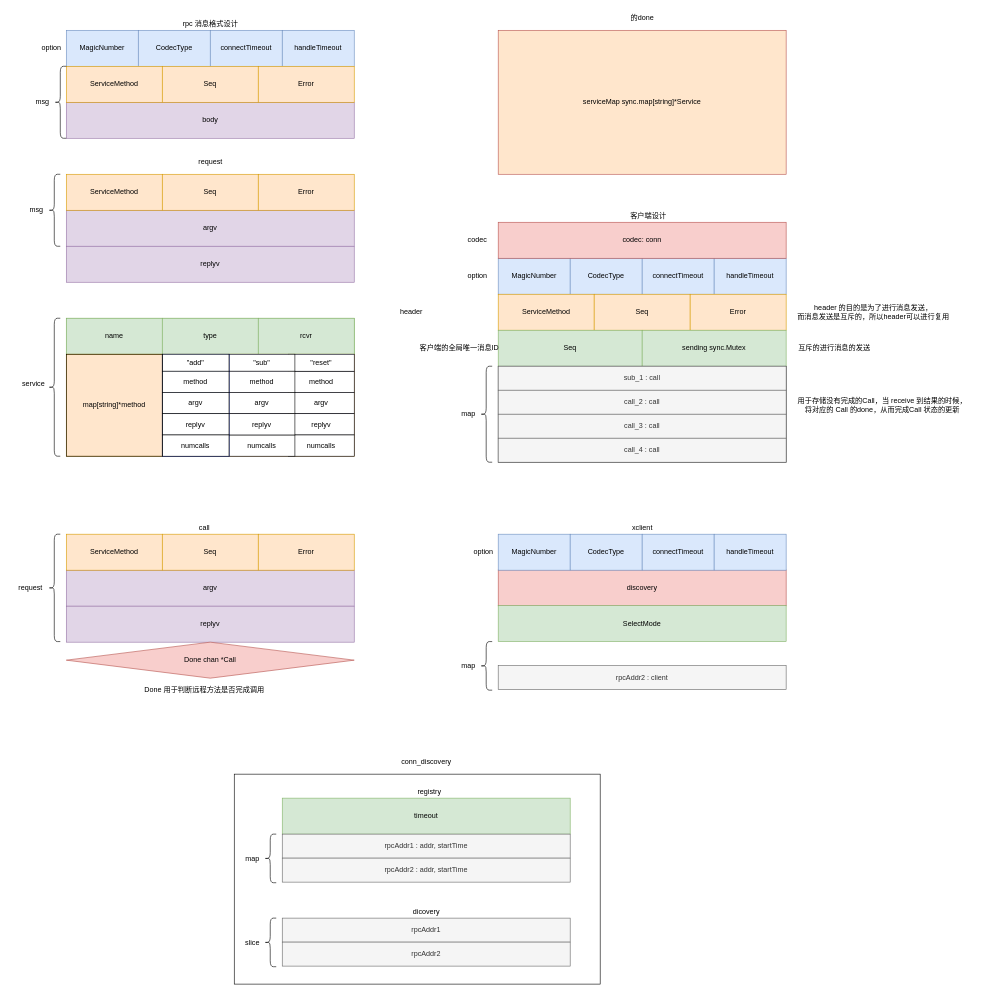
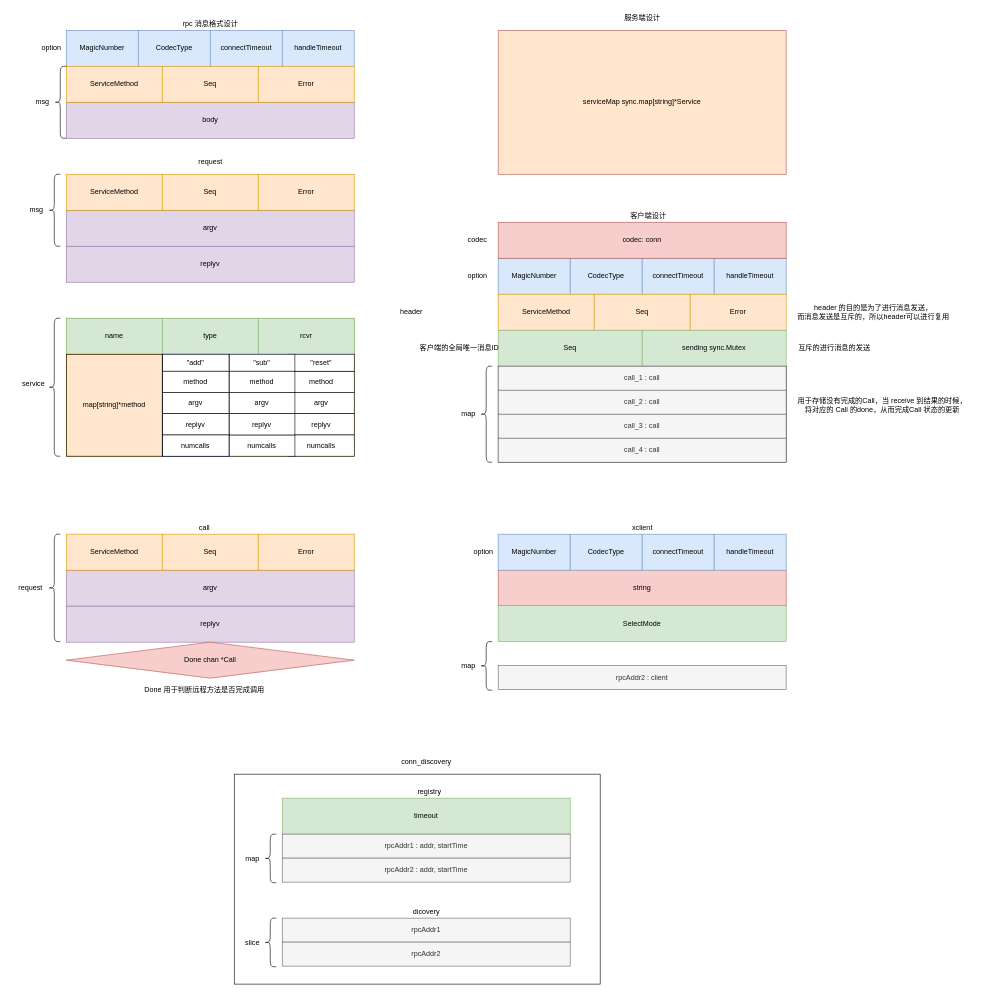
node "的done": label "的done" -> "服务端设计"
node "sub_1 : call": label "sub_1 : call" -> "call_1 : call"
node "discovery": label "discovery" -> "string"
